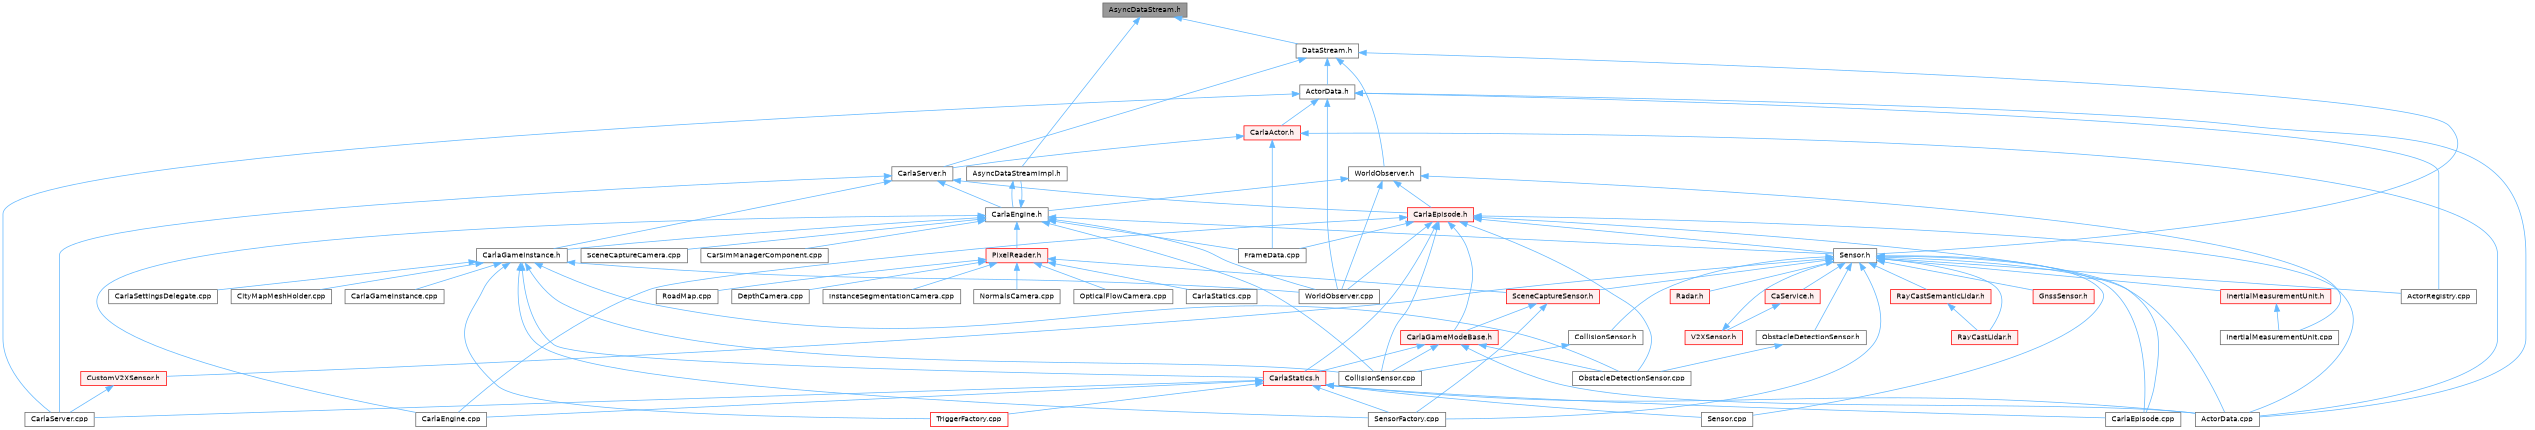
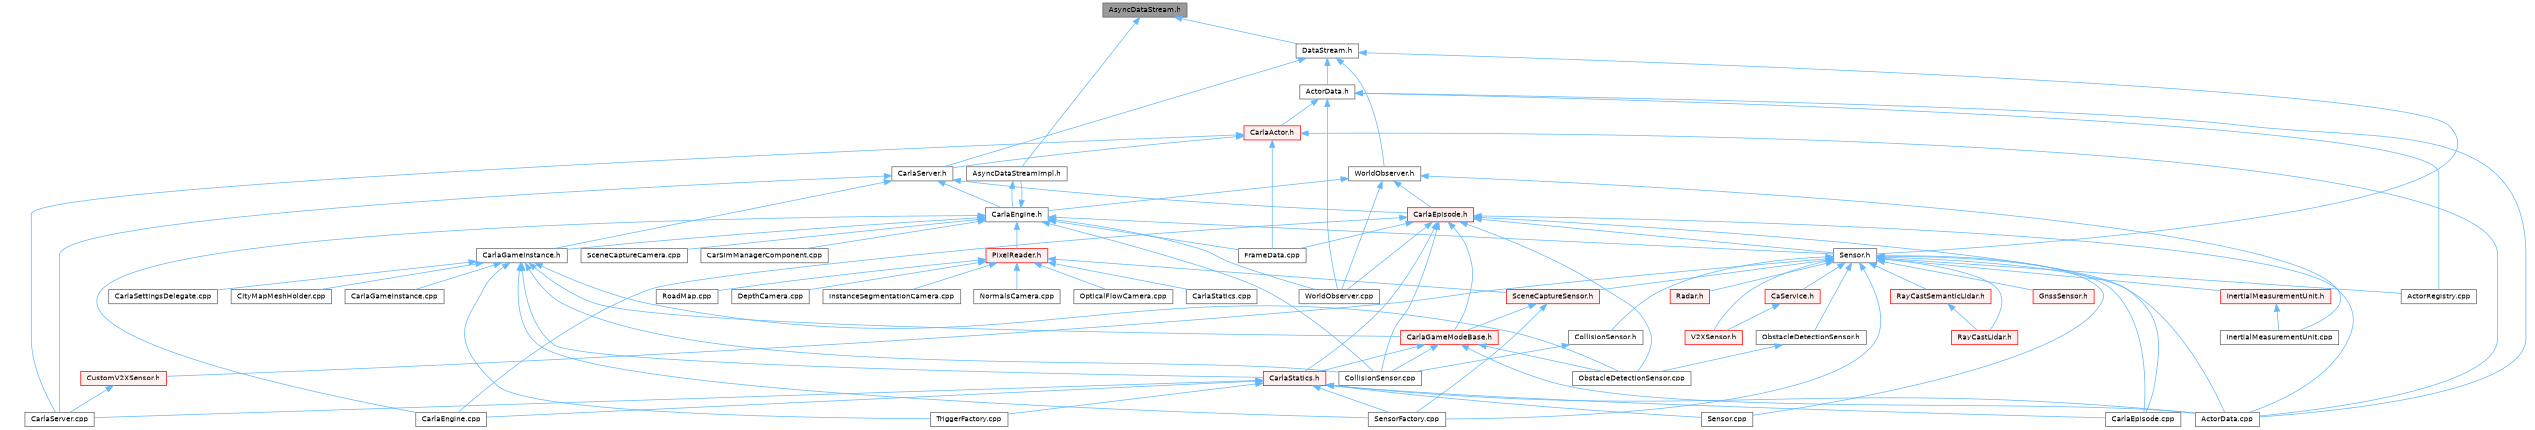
edge "CarlaServer.cpp" -> "ActorData.h": now "CarlaServer.cpp" -> "CarlaActor.h"
edge "WorldObserver.cpp" -> "CarlaGameInstance.h": now "CarlaGameModeBase.h" -> "CarlaGameInstance.h"
edge "Sensor.h" -> "V2XSensor.h": reversed
node "TriggerFactory.cpp": color red -> grey40
